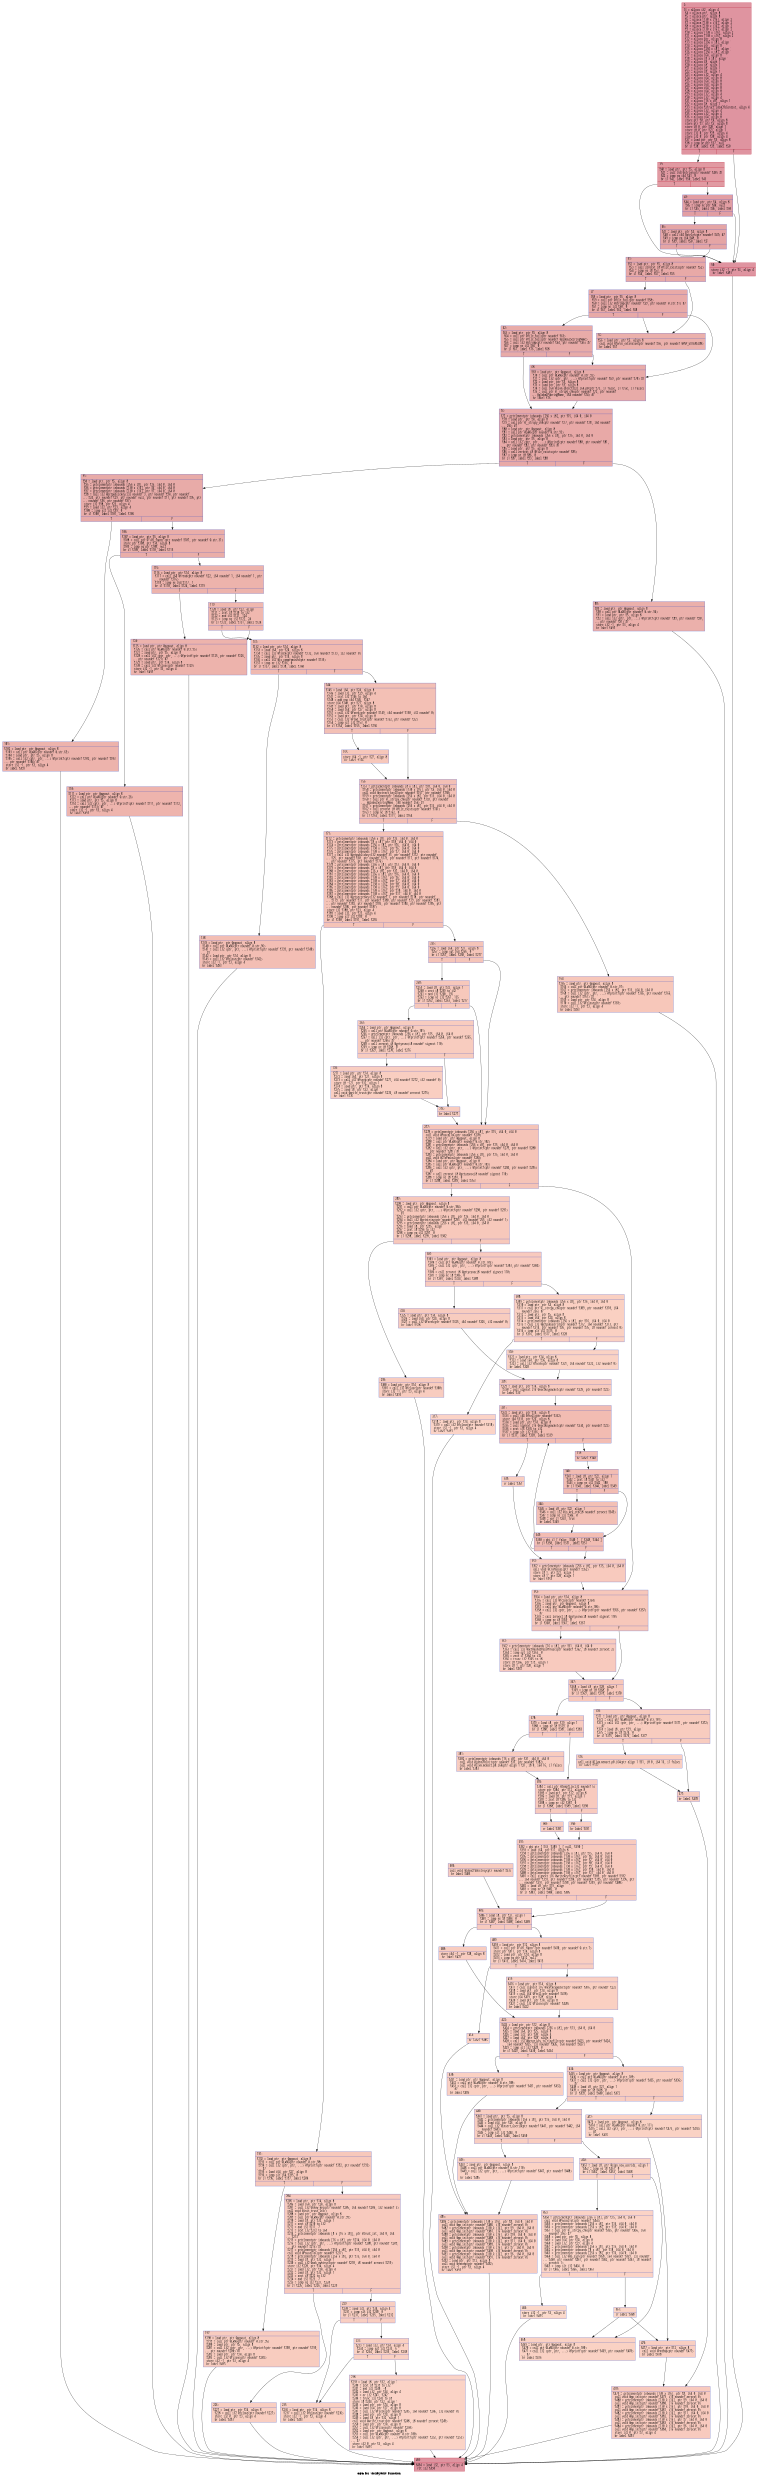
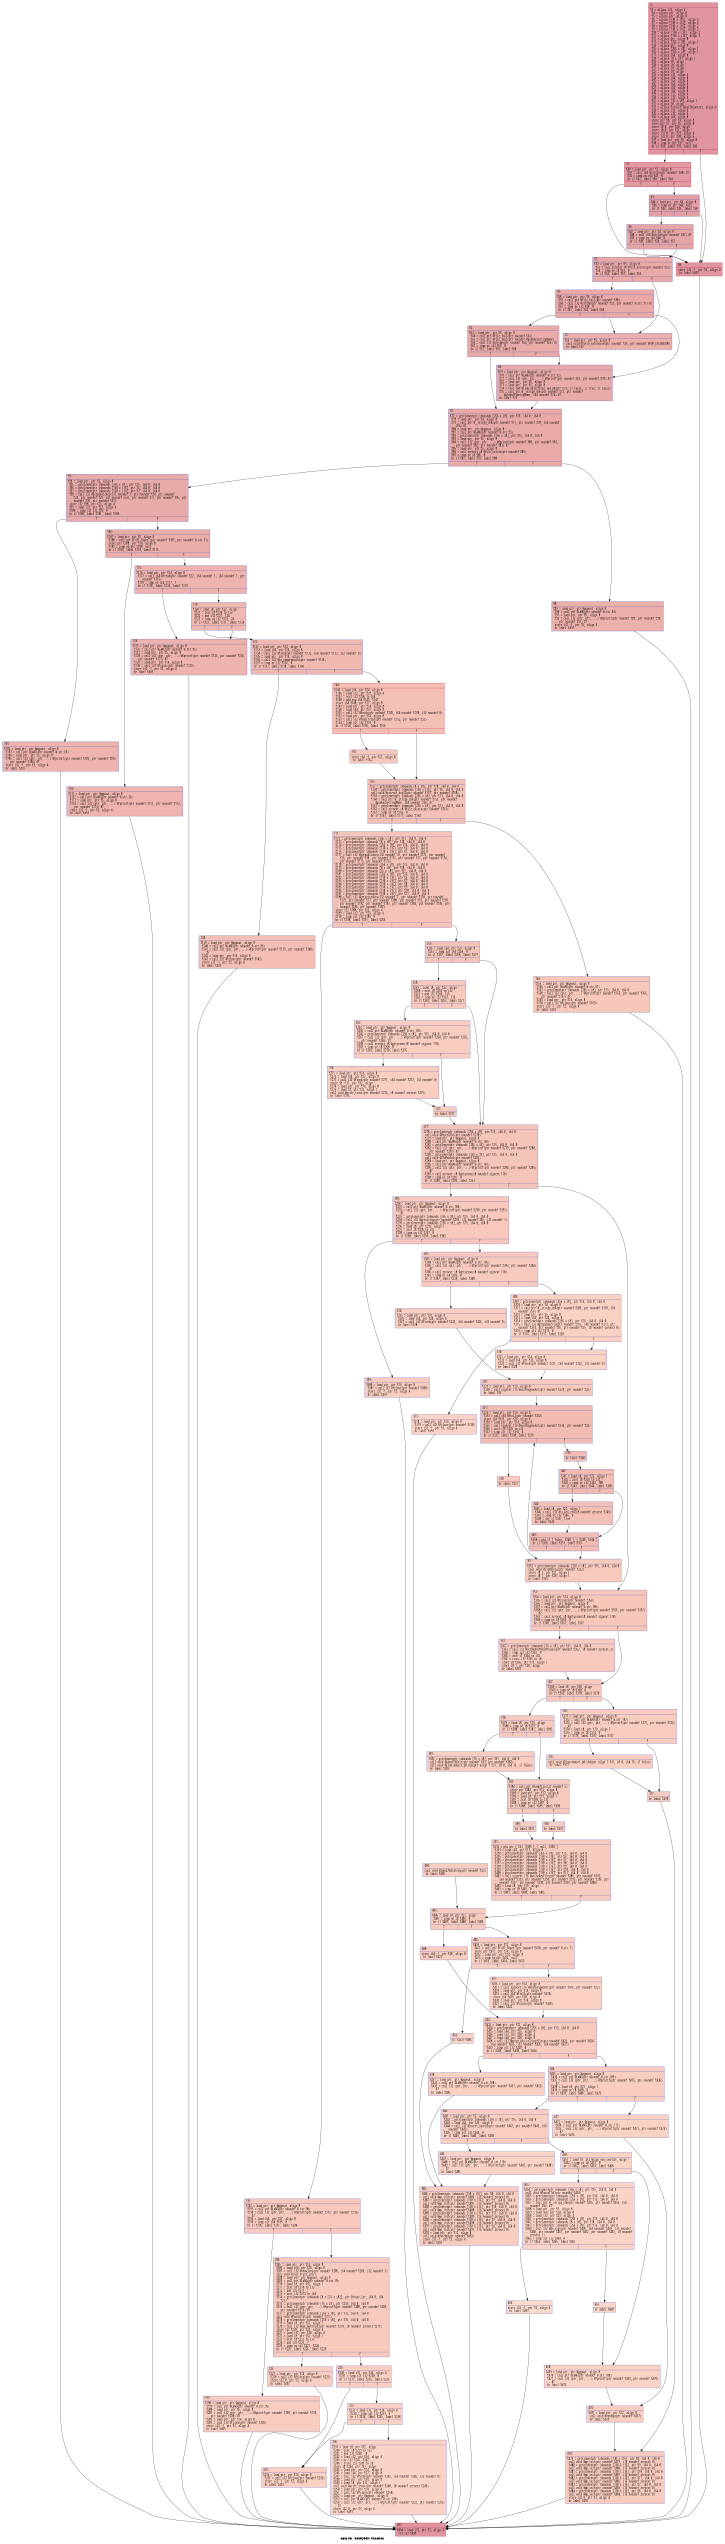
node "144:": color #3d50c3ff -> #b70d28ff
node "338:": color #3d50c3ff -> #b70d28ff
edge "467:" -> "476:": now "468:" -> "476:"
